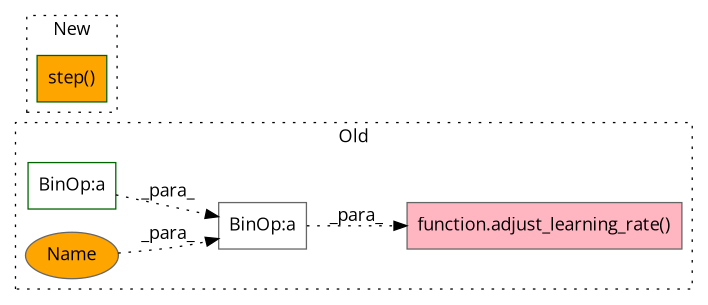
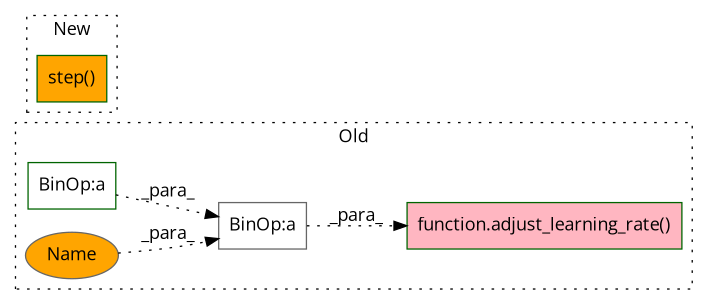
node "function.adjust_learning_rate()": color gray40 -> darkgreen
